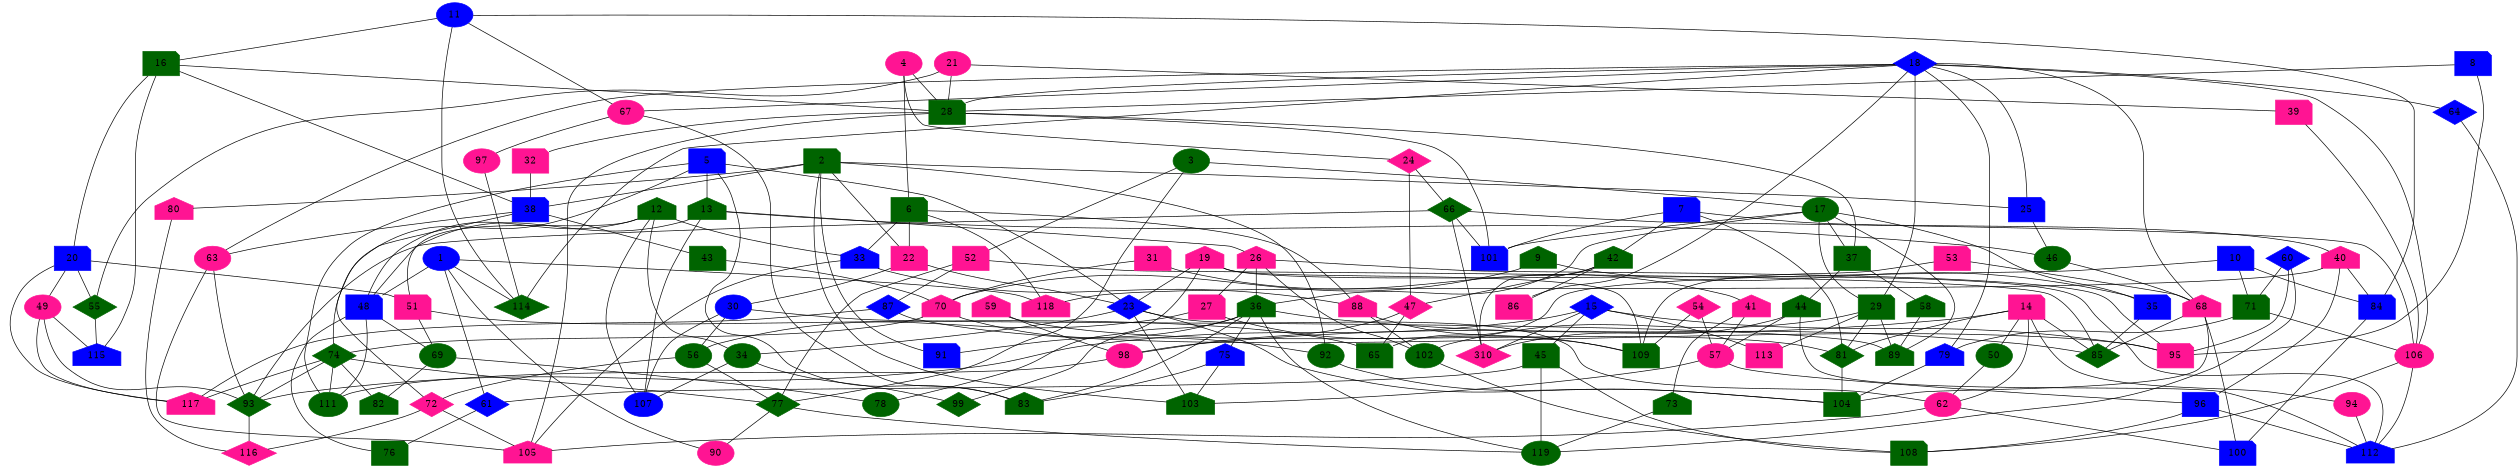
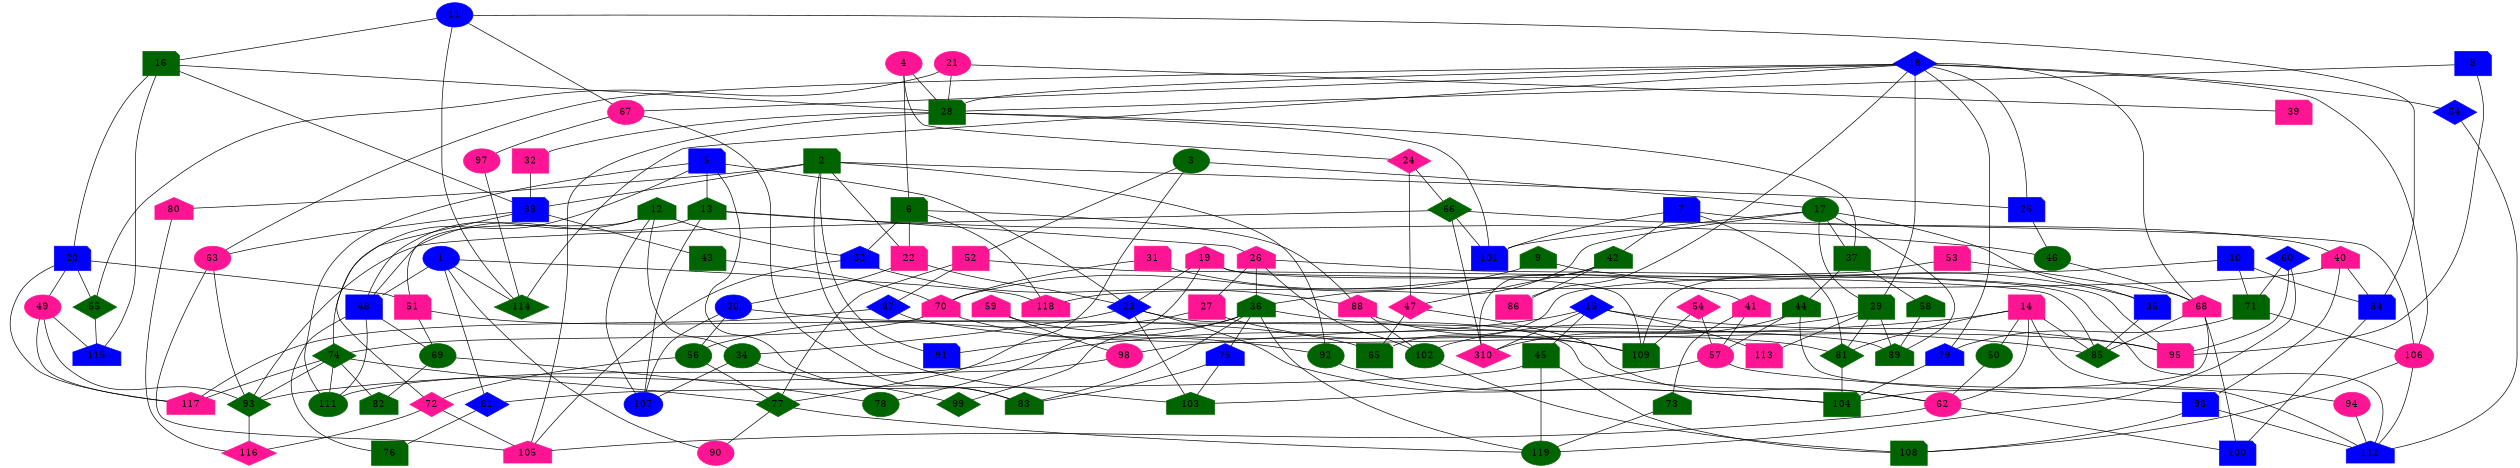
edge "39" -- "106": removed
edge "47" -- "98": now "47" -- "62"
